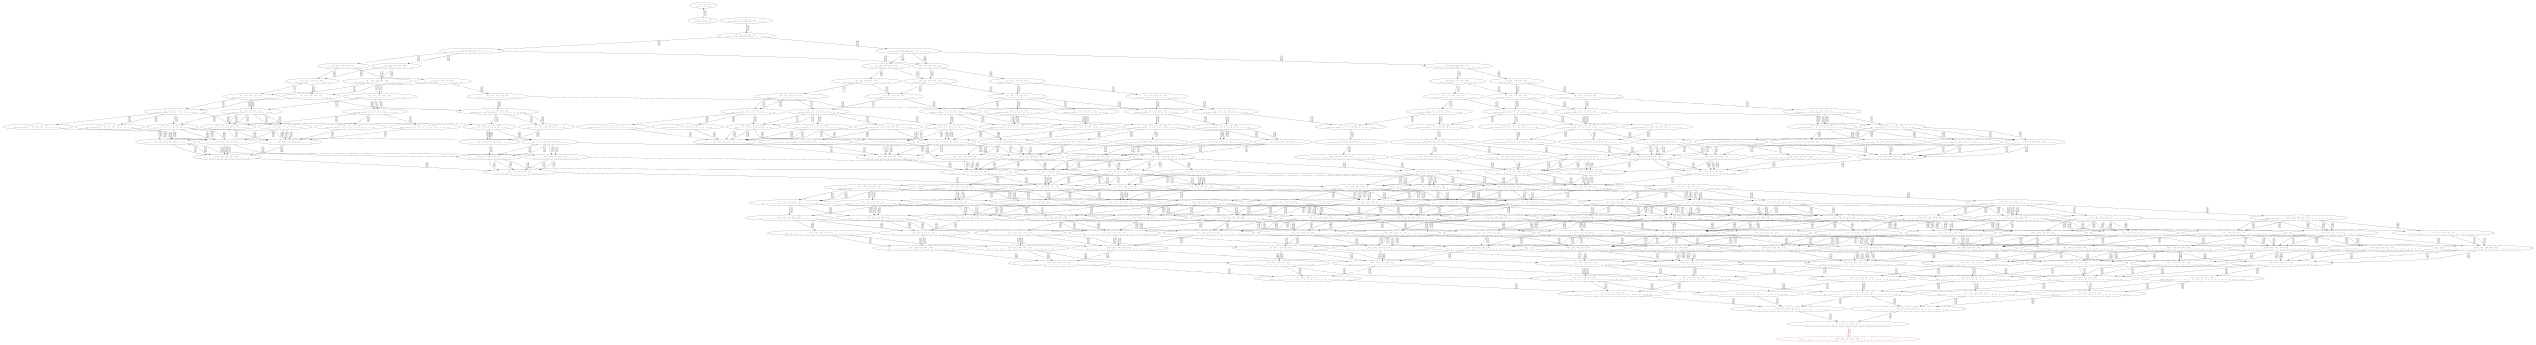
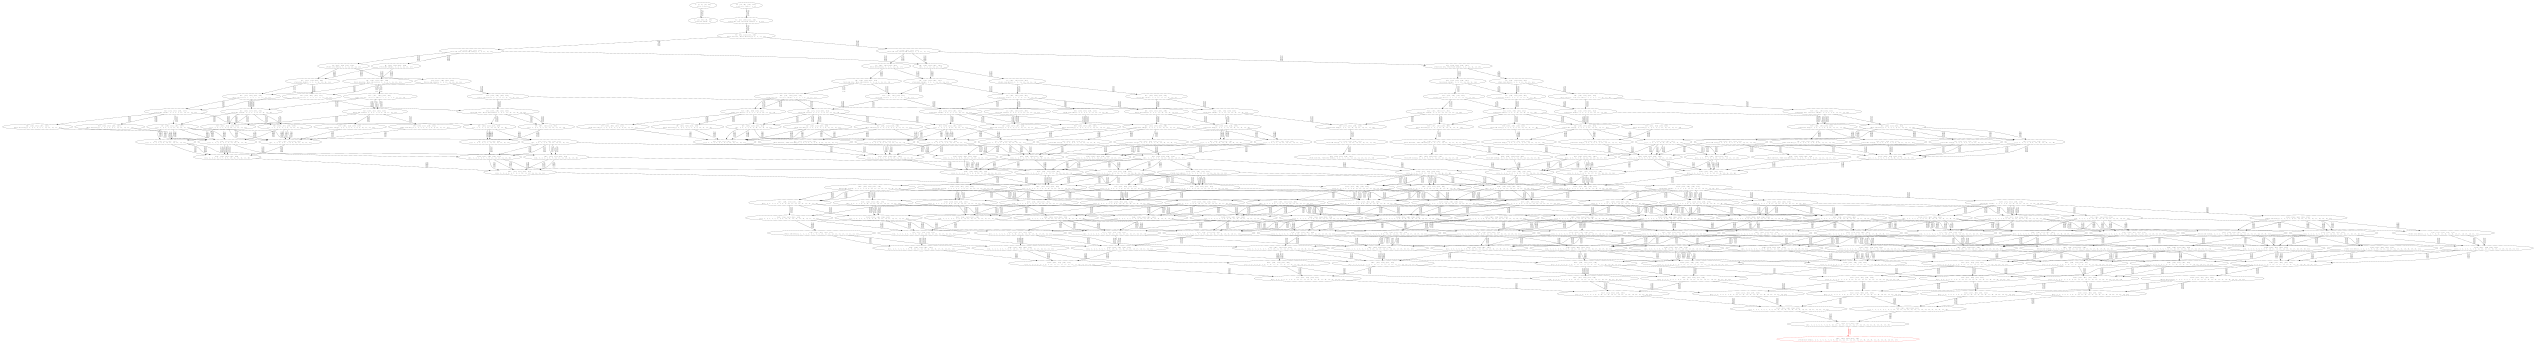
node "S3: [79, 99] [132, 165] {T0J2:132-165}{1, 2, 3}": added
edge "S2: [72, 90] [79, 99] {T0J1:79-99}{1, 2}" -> "S1: [0, 0] [72, 90] {T0J0:72-90}{1}": reversed
